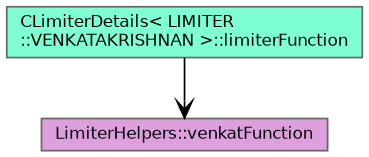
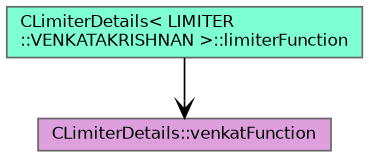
node "LimiterHelpers::venkatFunction": label "LimiterHelpers::venkatFunction" -> "CLimiterDetails::venkatFunction"
